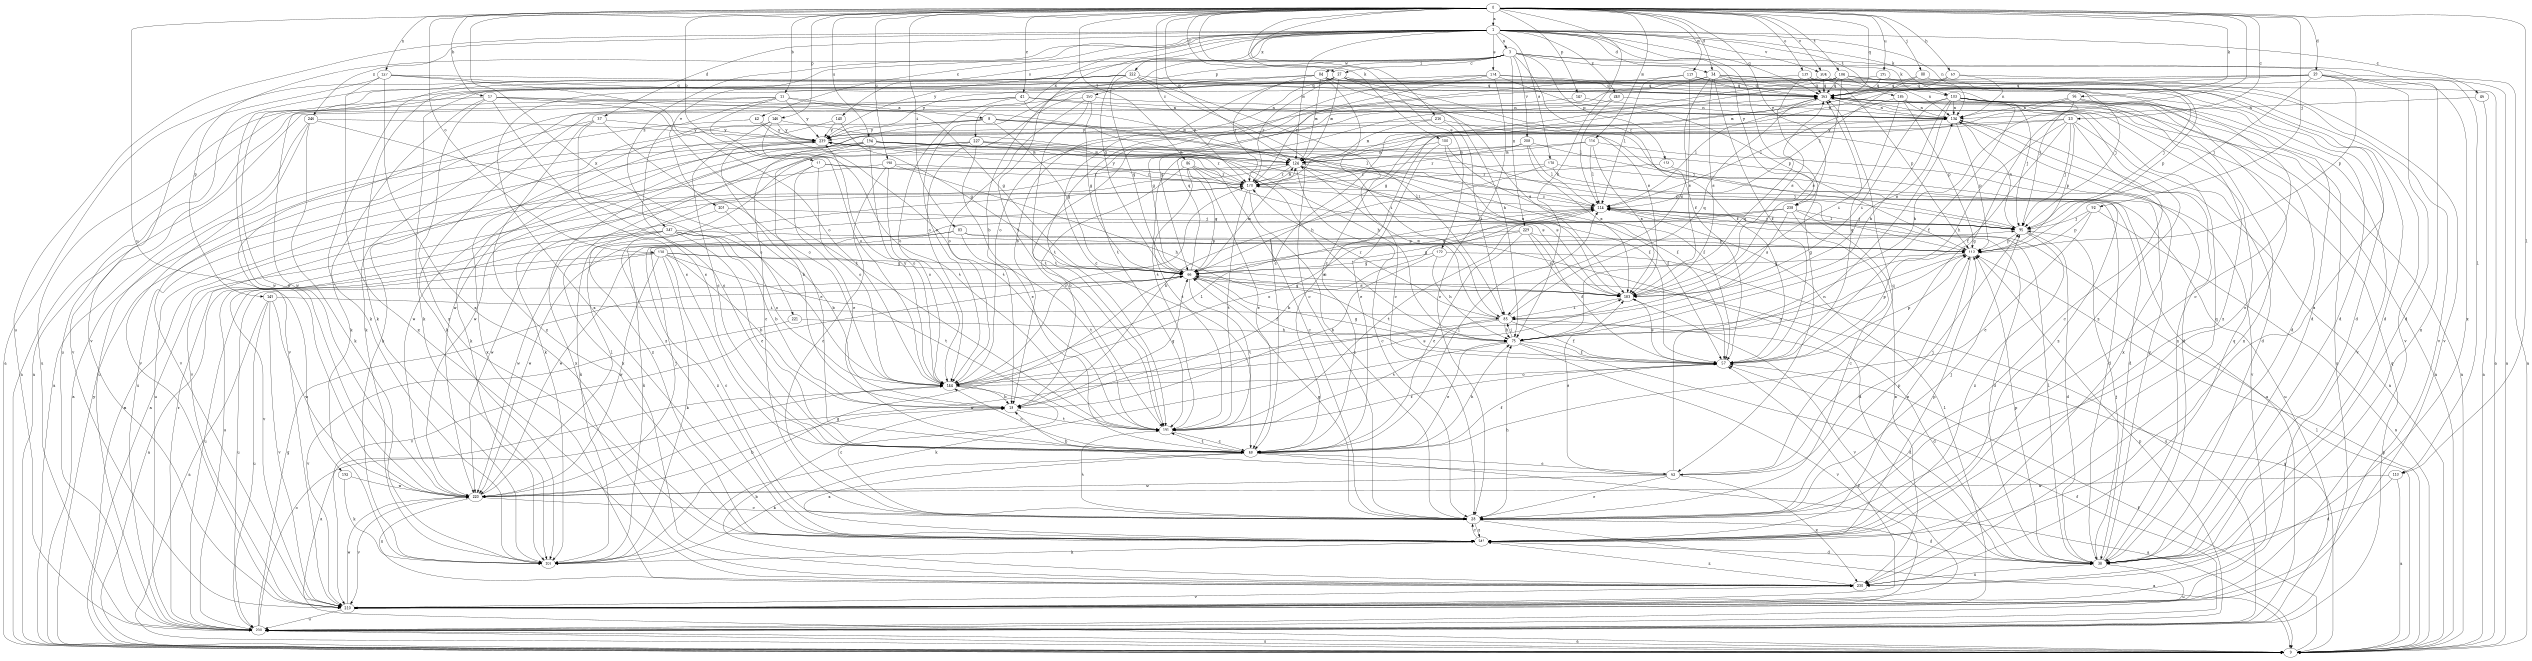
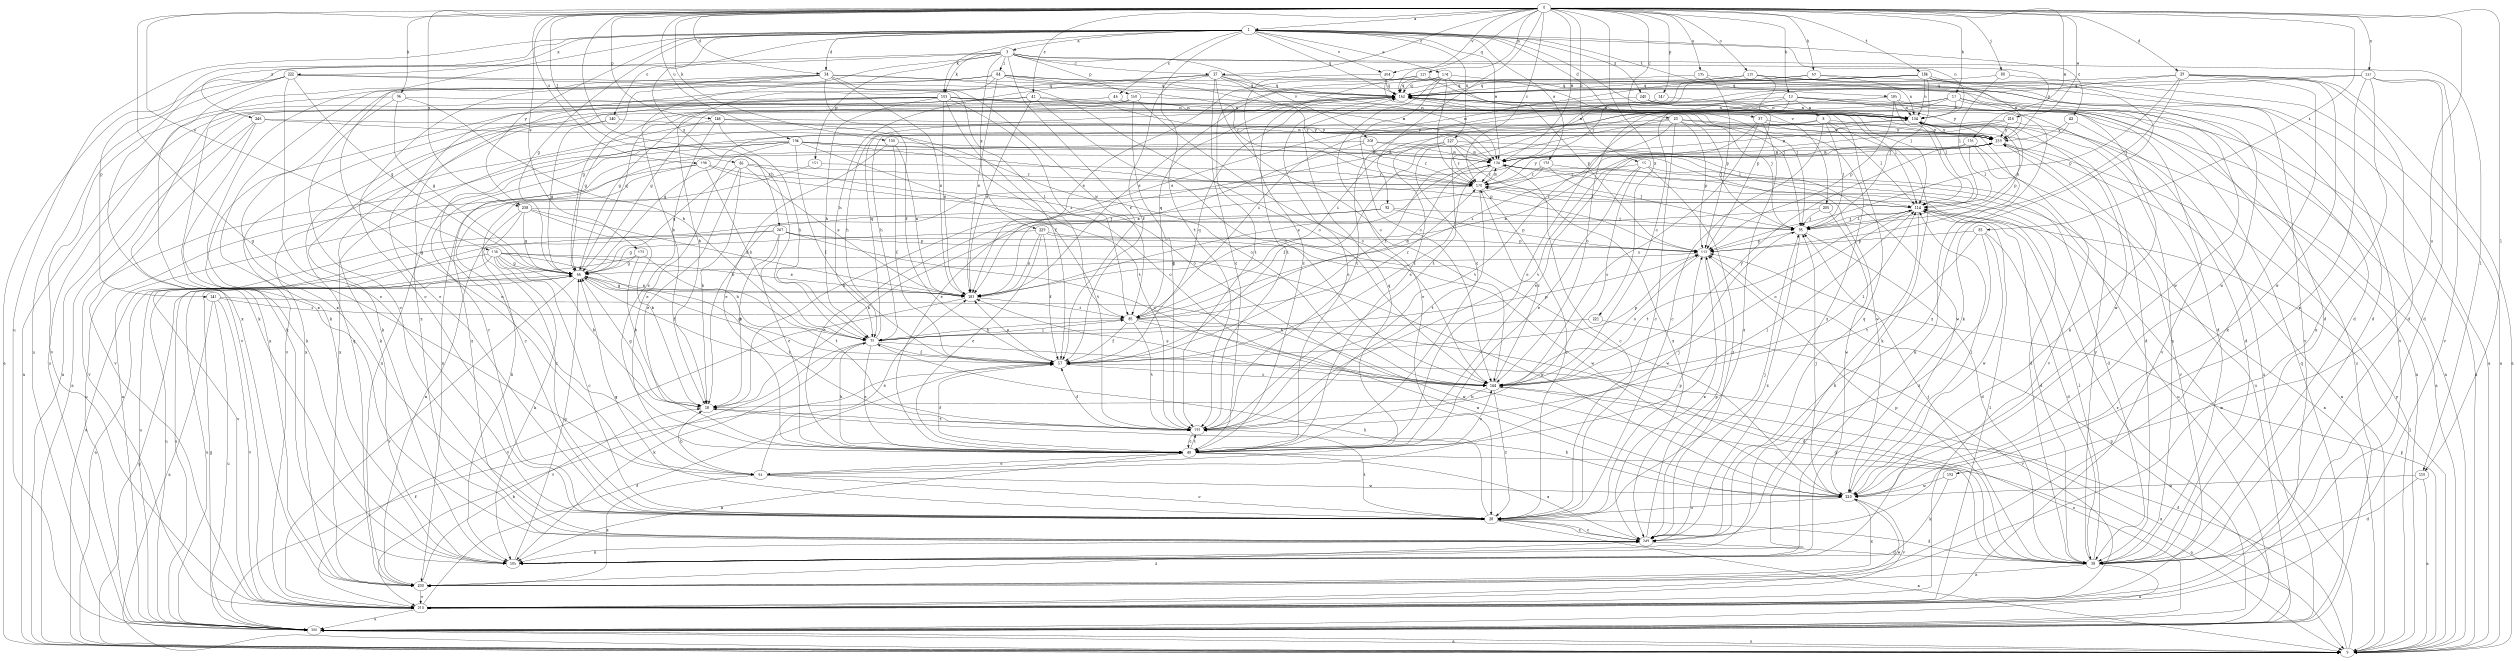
edge "162" -> "48": reversed
edge "66" -> "124": removed, label "m"
edge "191" -> "114": reversed
